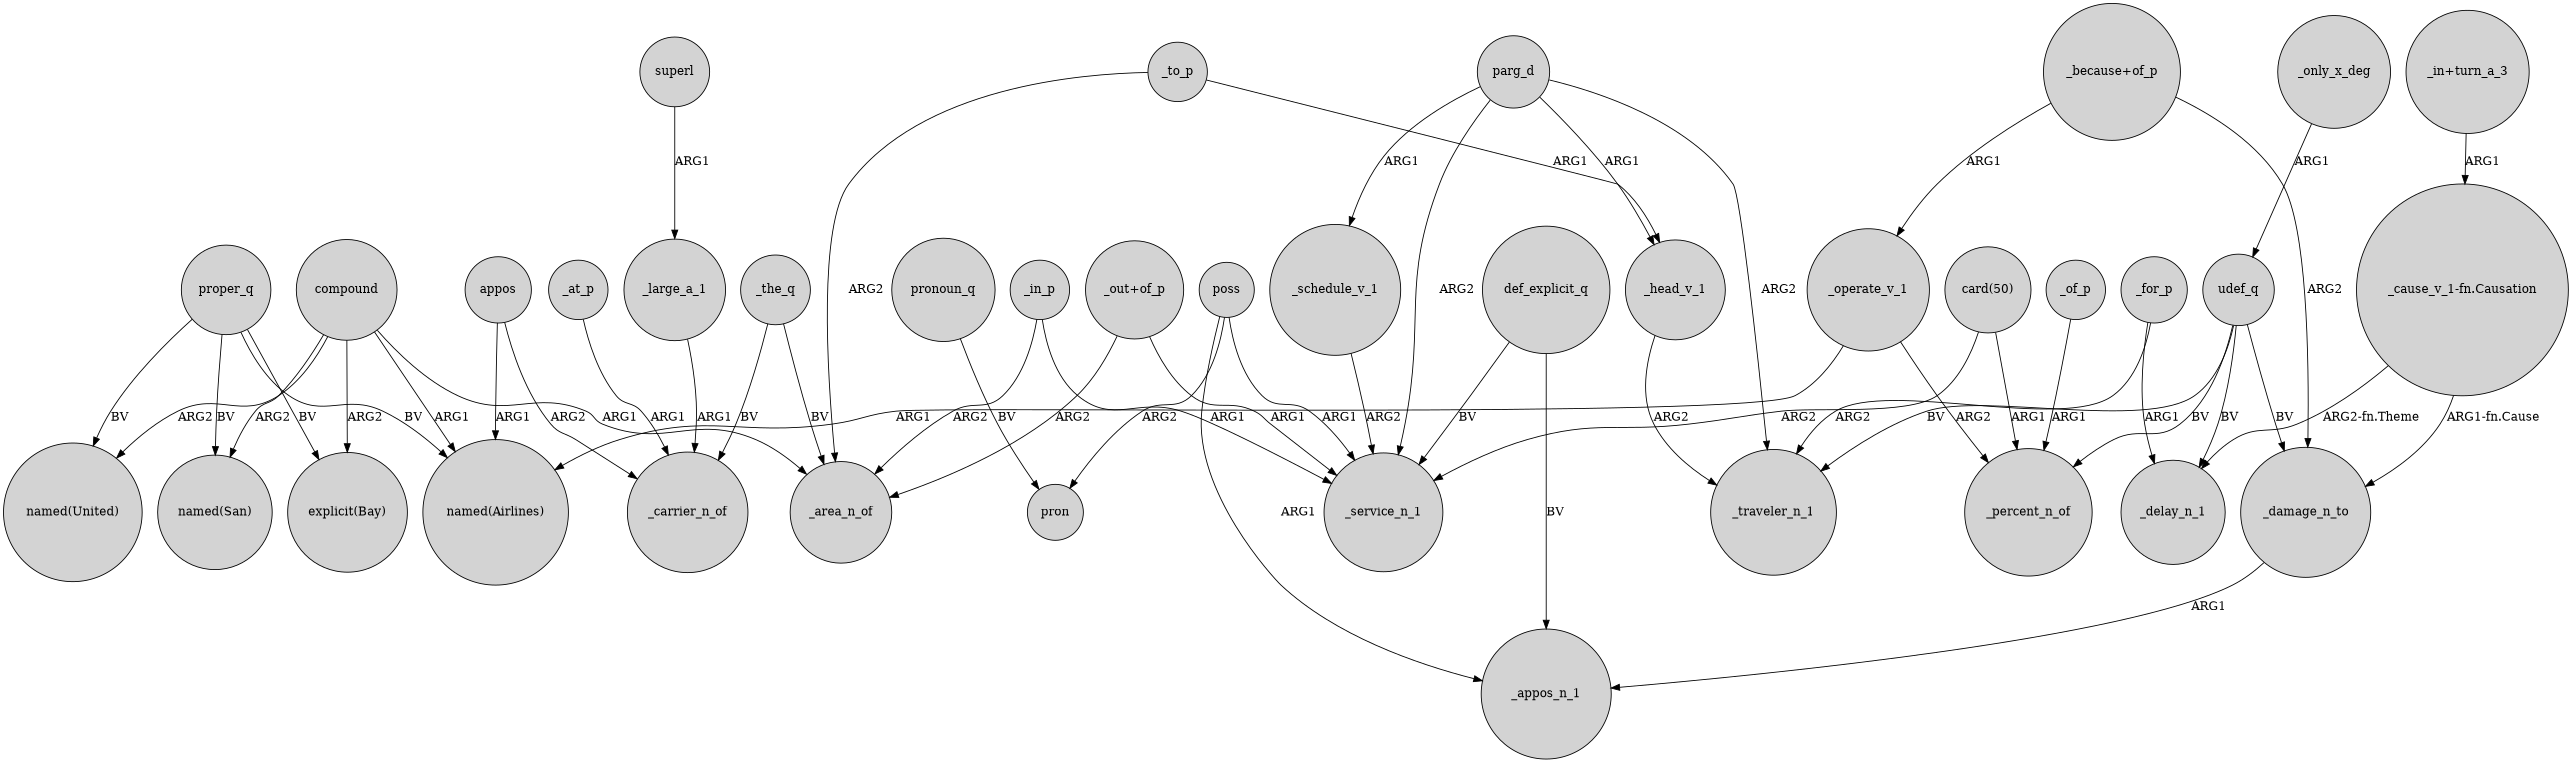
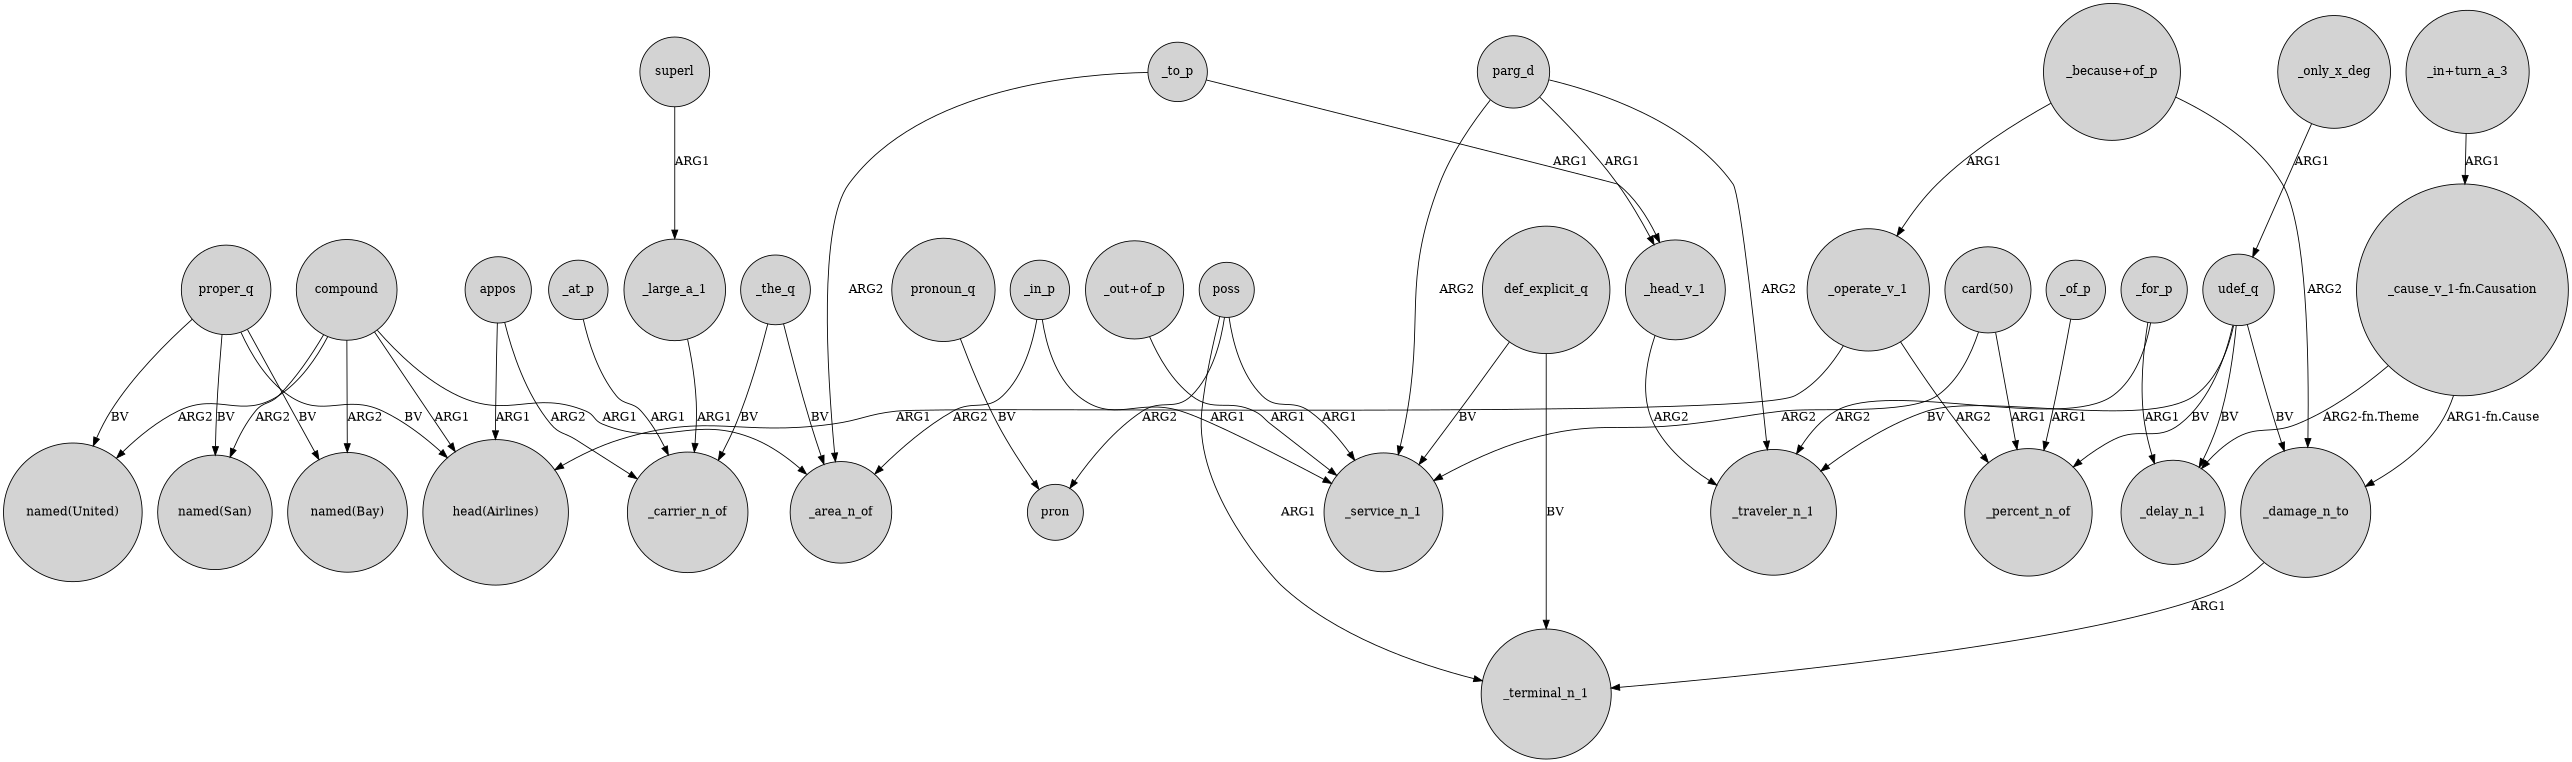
node "_schedule_v_1": removed
edge "_out+of_p" -> "_area_n_of": removed, label "ARG2"
node "explicit(Bay)": label "explicit(Bay)" -> "named(Bay)"
node "named(Airlines)": label "named(Airlines)" -> "head(Airlines)"
node "_appos_n_1": label "_appos_n_1" -> "_terminal_n_1"
